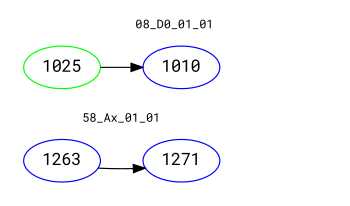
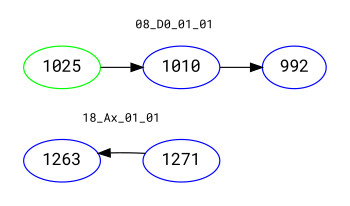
node "992": added
cluster "58_Ax_01_01": label "58_Ax_01_01" -> "18_Ax_01_01"
edge "1263" -> "1271": reversed
